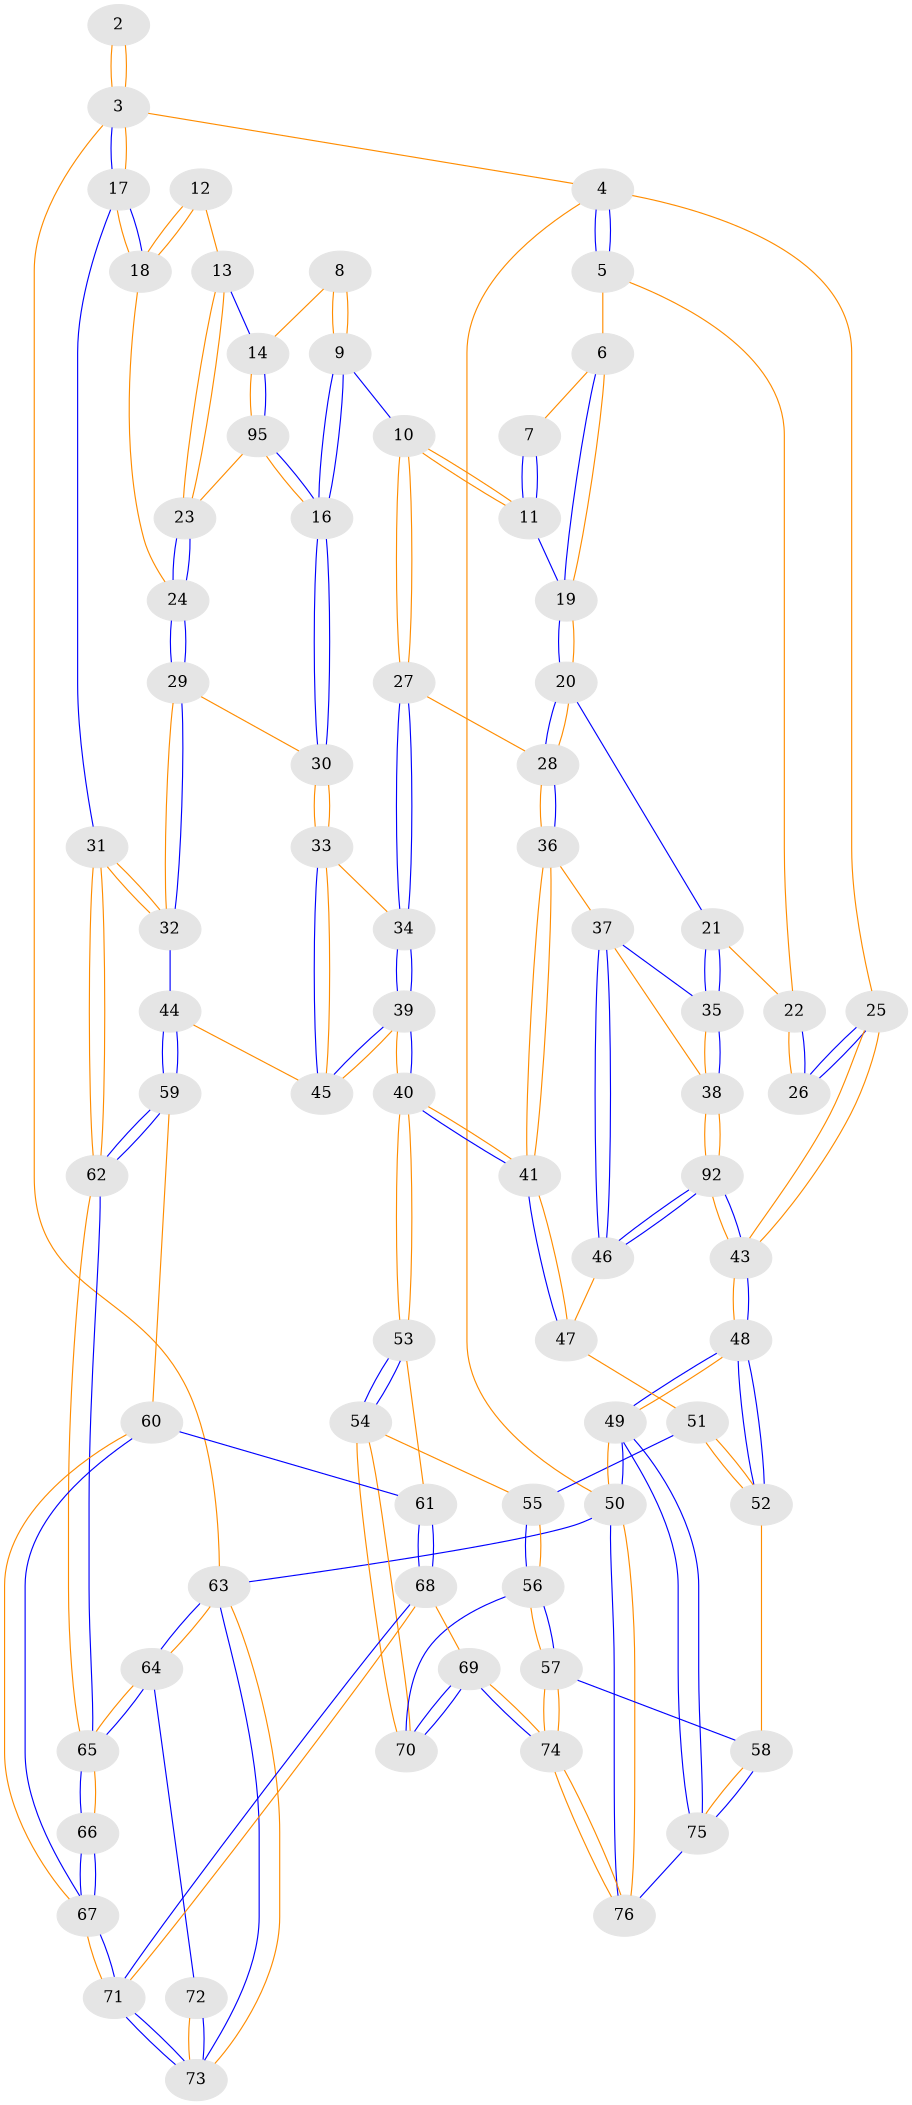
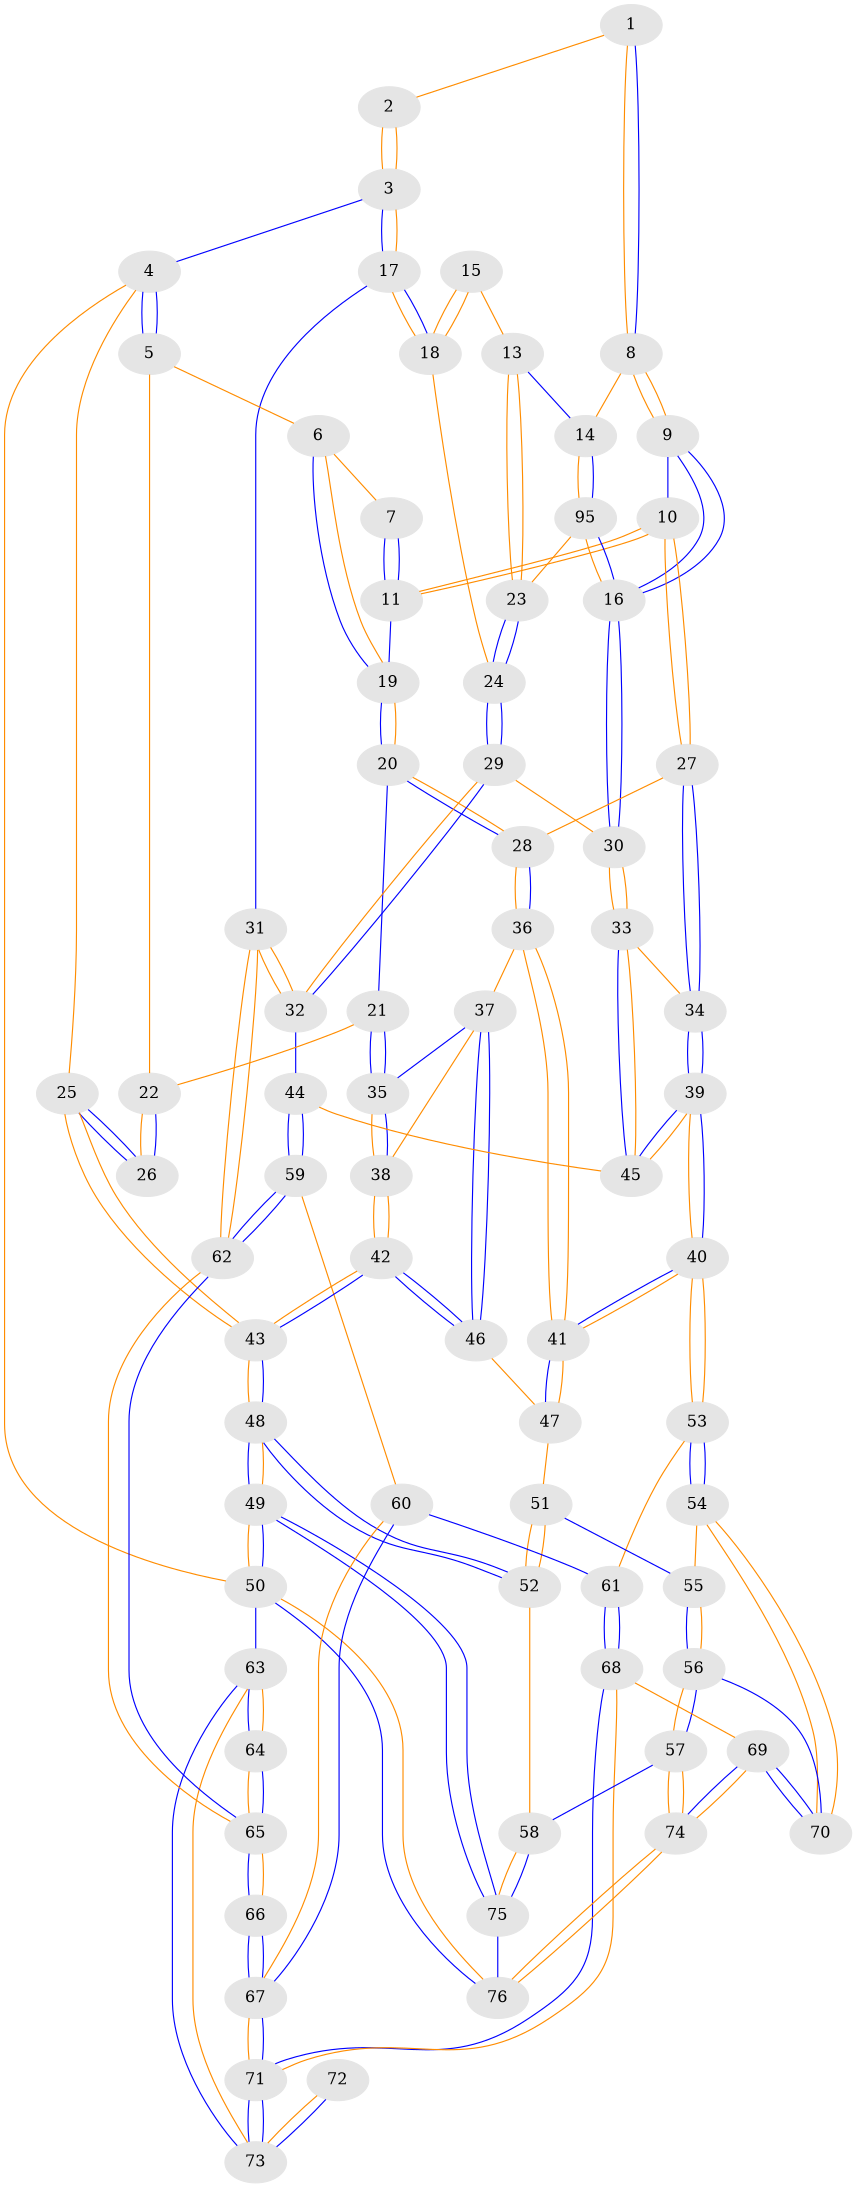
node "1": added
edge "3" -- "4": color darkorange -> blue
node "12": label "12" -> "15"
edge "3" -- "63": removed
node "92": label "92" -> "42"
edge "64" -- "72": removed
